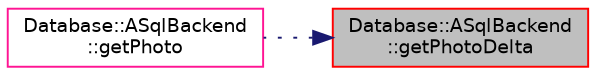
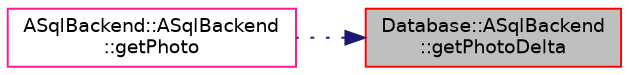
node "Database::ASqlBackend ::getPhoto": label "Database::ASqlBackend ::getPhoto" -> "ASqlBackend::ASqlBackend ::getPhoto"
